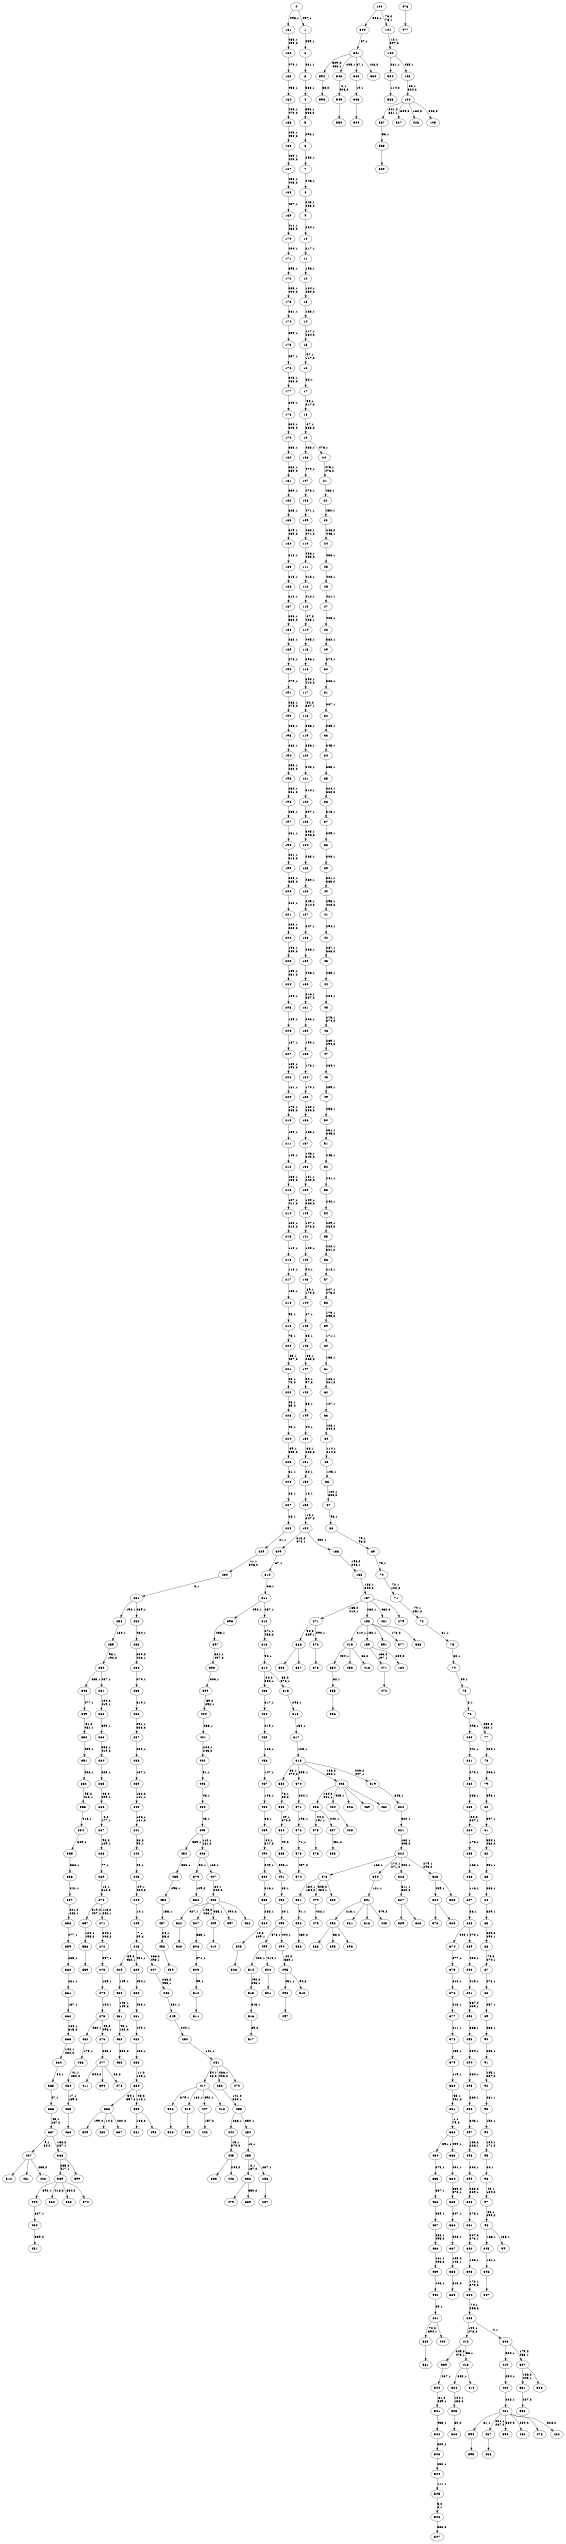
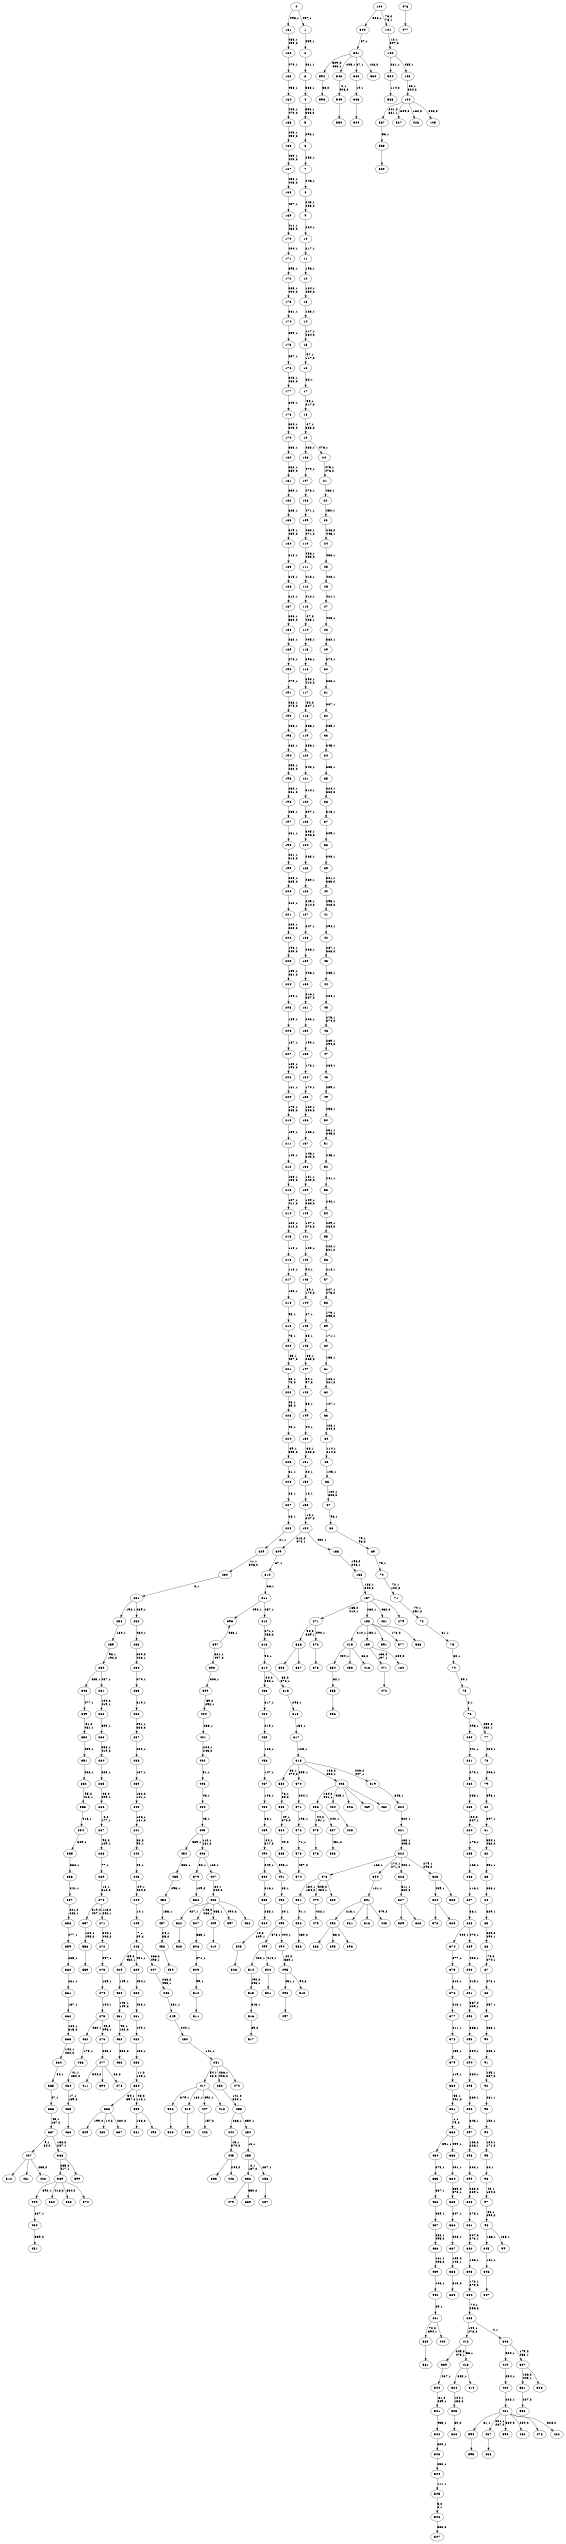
edge "396" -> "397": reversed
